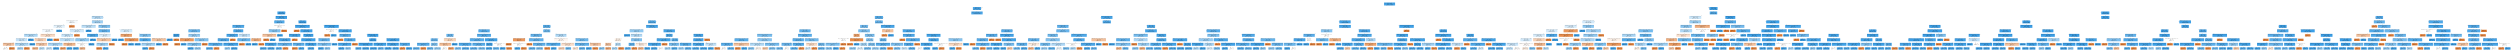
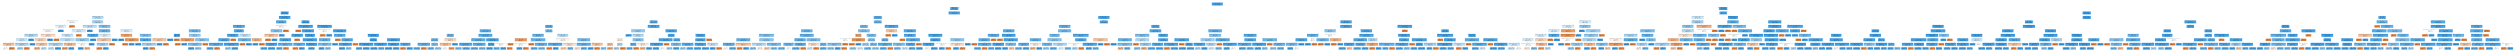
node "gini = 0.045 samples = 130 value = [3, 127]": added
node "gini = 0.343 samples = 41 value = [9, 32]": fillcolor #e58139ff -> #399de5b7
